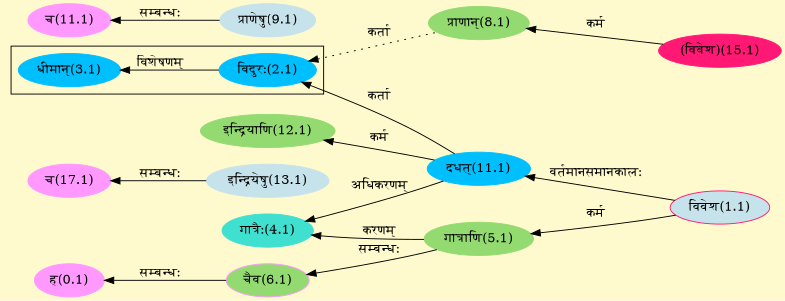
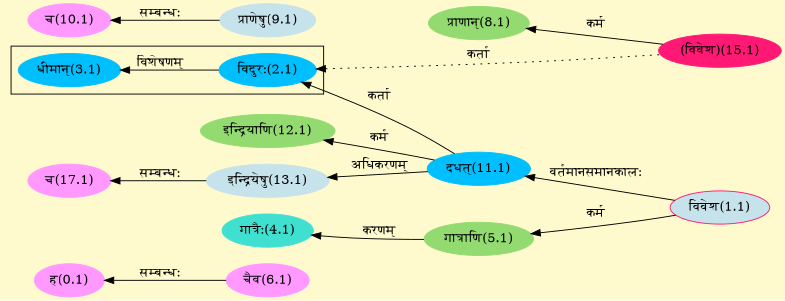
node "च(11.1)": label "च(11.1)" -> "च(10.1)"
edge "प्राणान्(8.1)" -> "विदुरः(2.1)": now "(विवेश)(15.1)" -> "विदुरः(2.1)"
edge "दधत्(11.1)" -> "गात्रैः(4.1)": now "दधत्(11.1)" -> "इन्द्रियेषु(13.1)"
edge "गात्राणि(5.1)" -> "चैव(6.1)": removed, label "सम्बन्धः"
node "चैव(6.1)": fillcolor #93db70 -> #ff99ff
